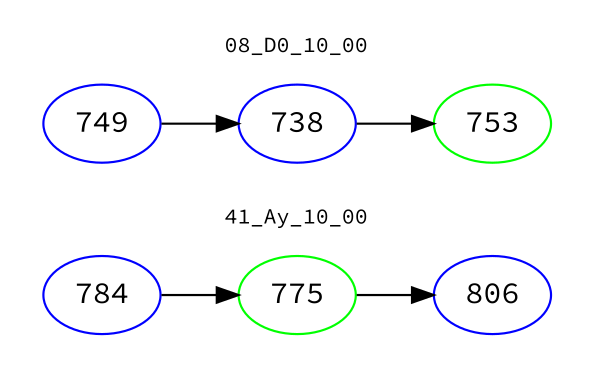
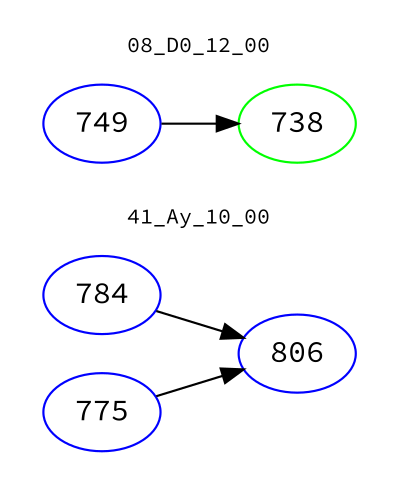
cluster "08_D0_10_00": label "08_D0_10_00" -> "08_D0_12_00"
node "738": color blue -> green
node "753": removed
edge "784" -> "775": now "784" -> "806"
node "775": color green -> blue
